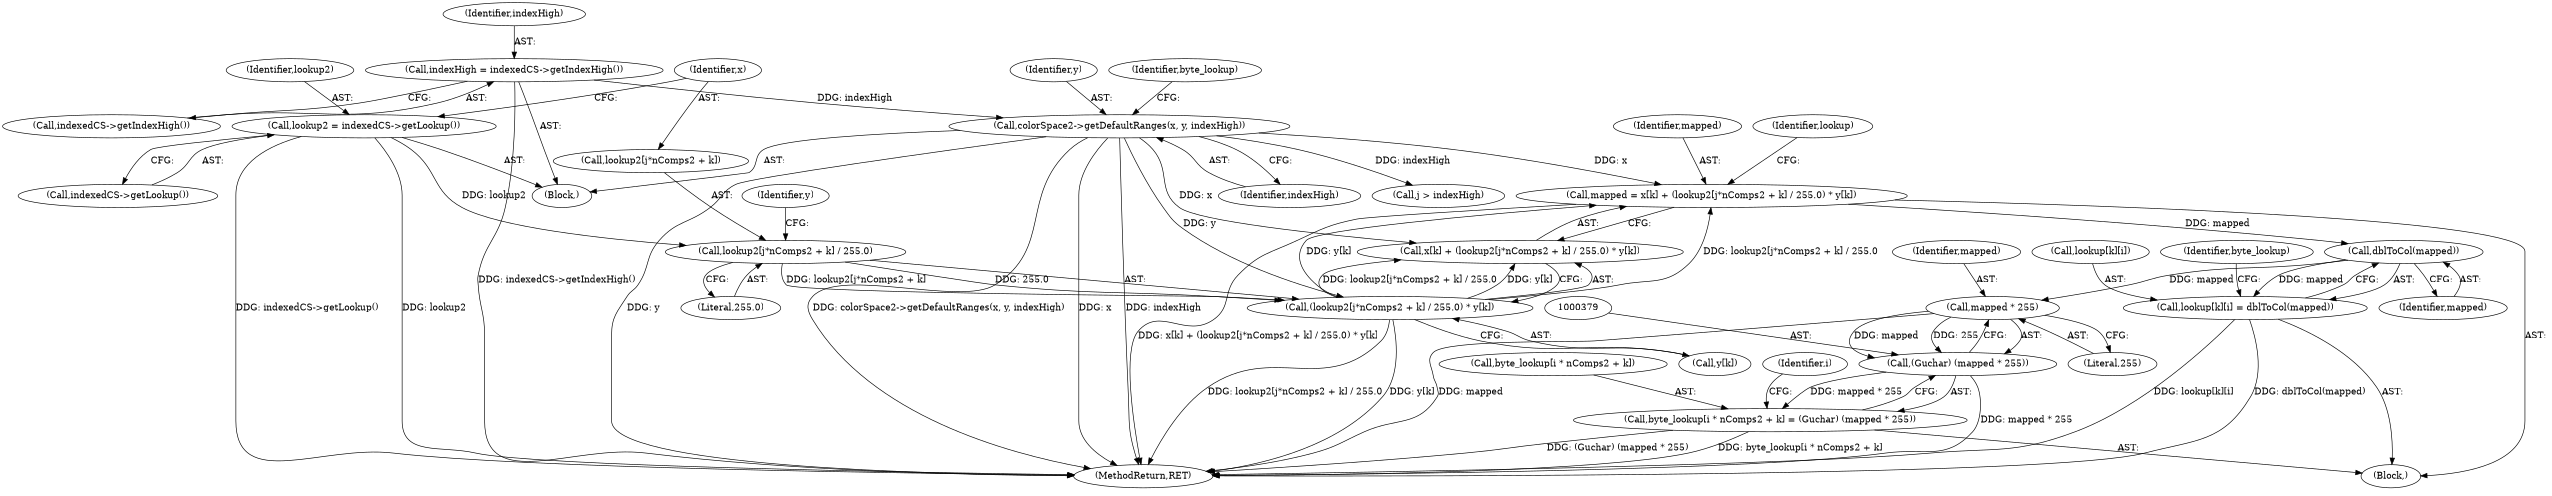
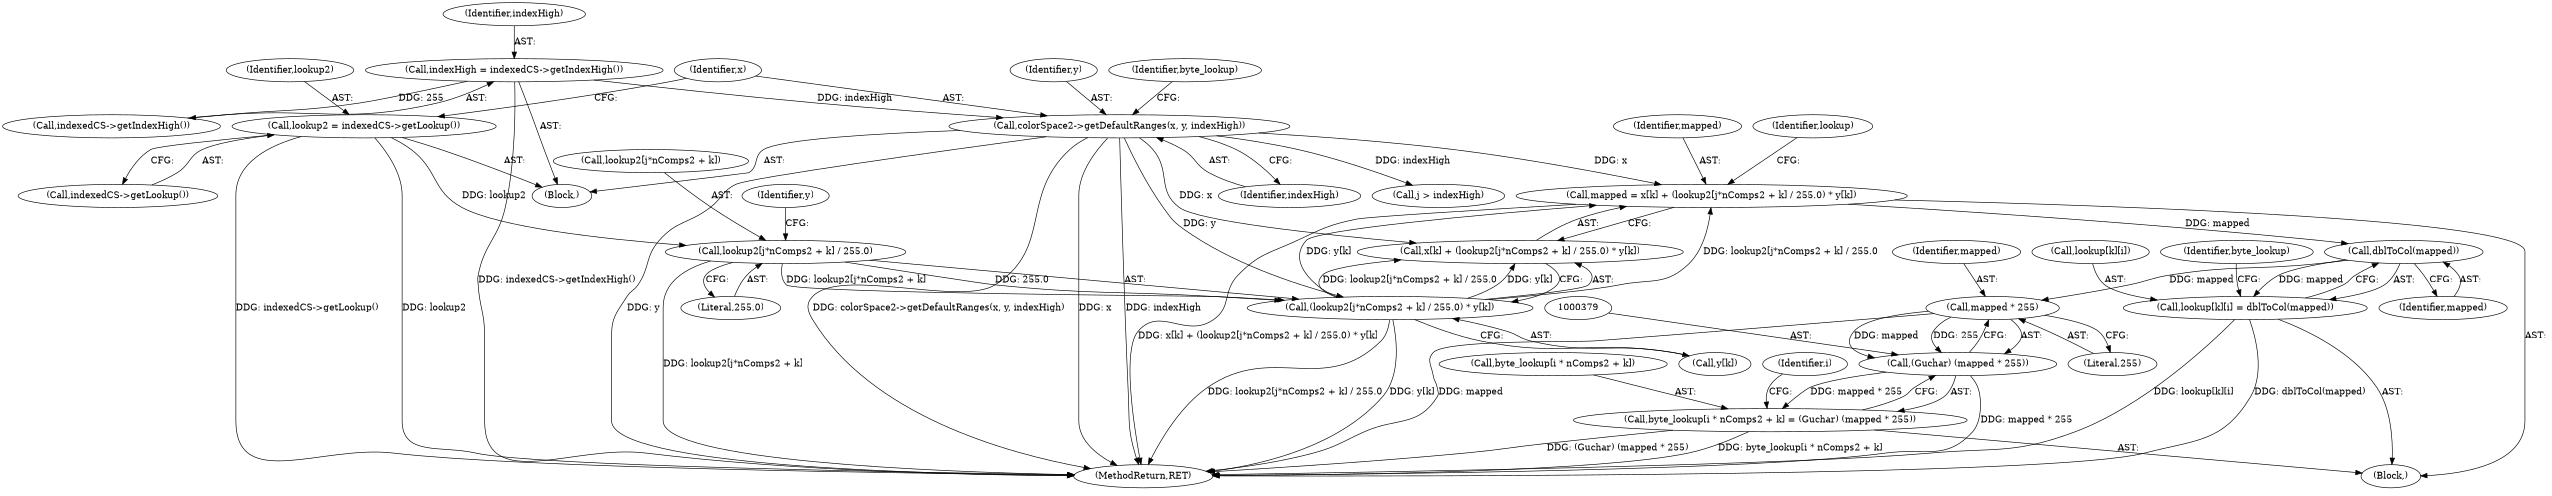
edge "(Call,indexHigh = indexedCS->getIndexHigh())" -> "(Call,indexedCS->getIndexHigh())": label "CFG: " -> "DDG: 255"
edge "(Identifier,x)" -> "(Call,lookup2[j*nComps2 + k])": now "(Identifier,x)" -> "(Call,colorSpace2->getDefaultRanges(x, y, indexHigh))"
edge "(Call,lookup2[j*nComps2 + k] / 255.0)" -> "(MethodReturn,RET)": added, label "DDG: lookup2[j*nComps2 + k]"
